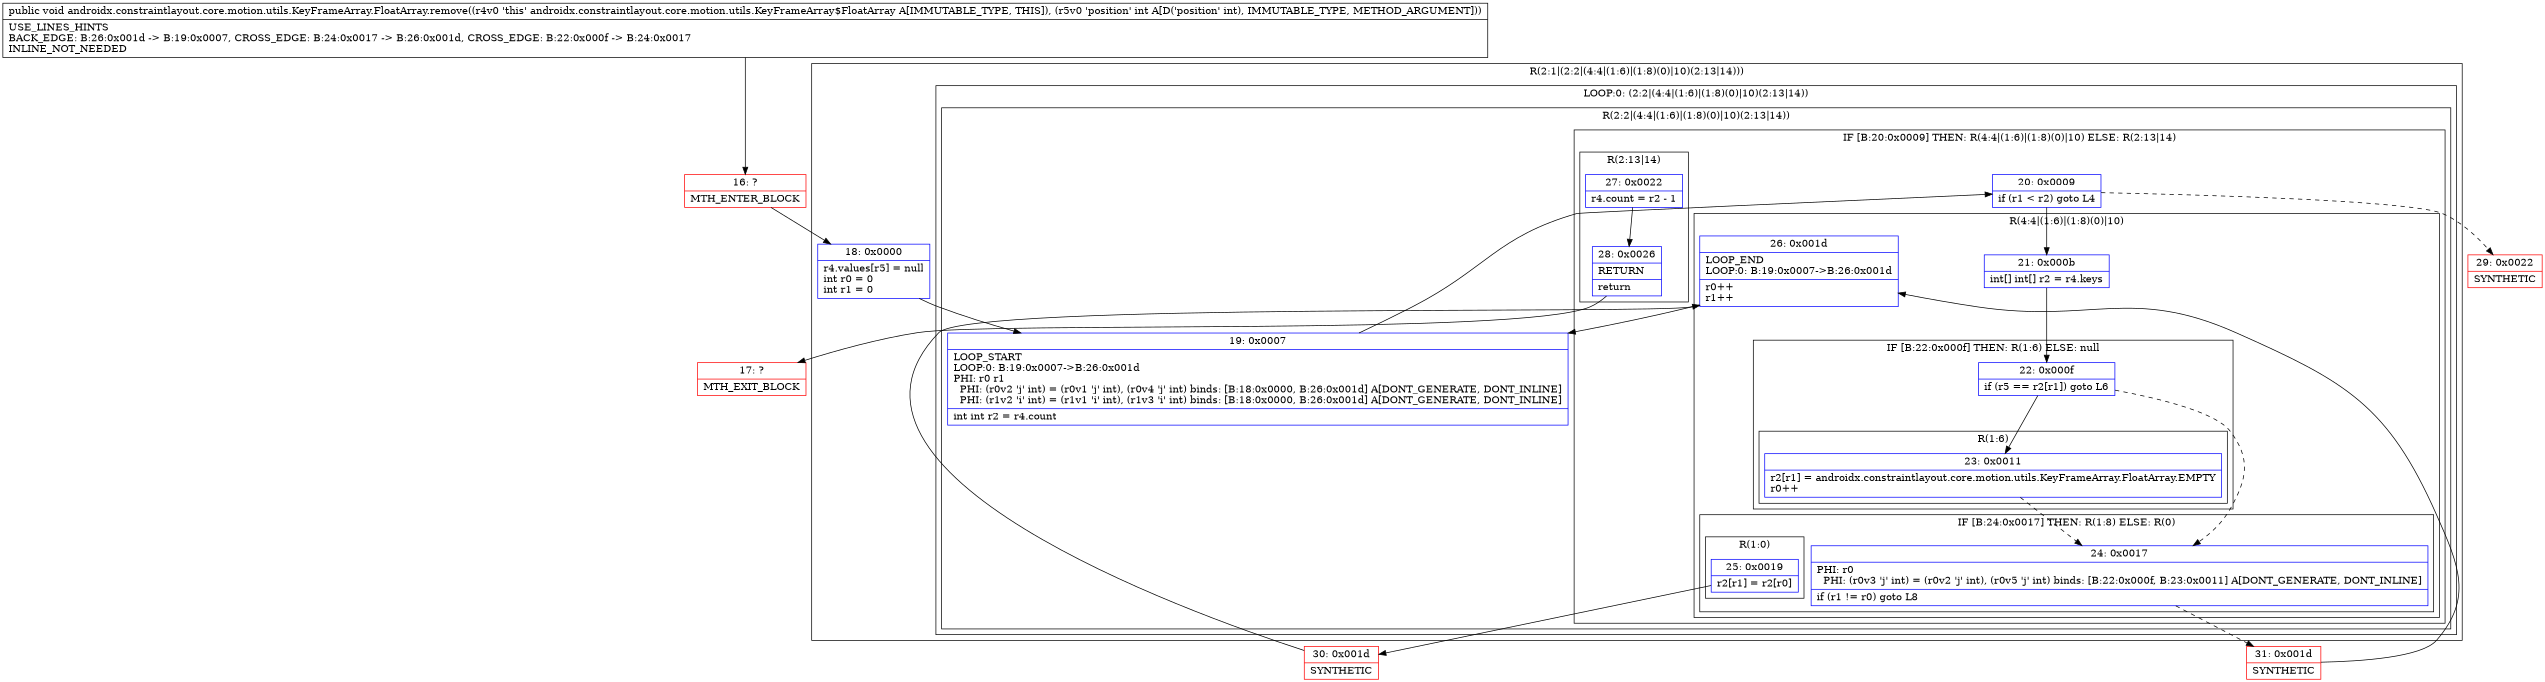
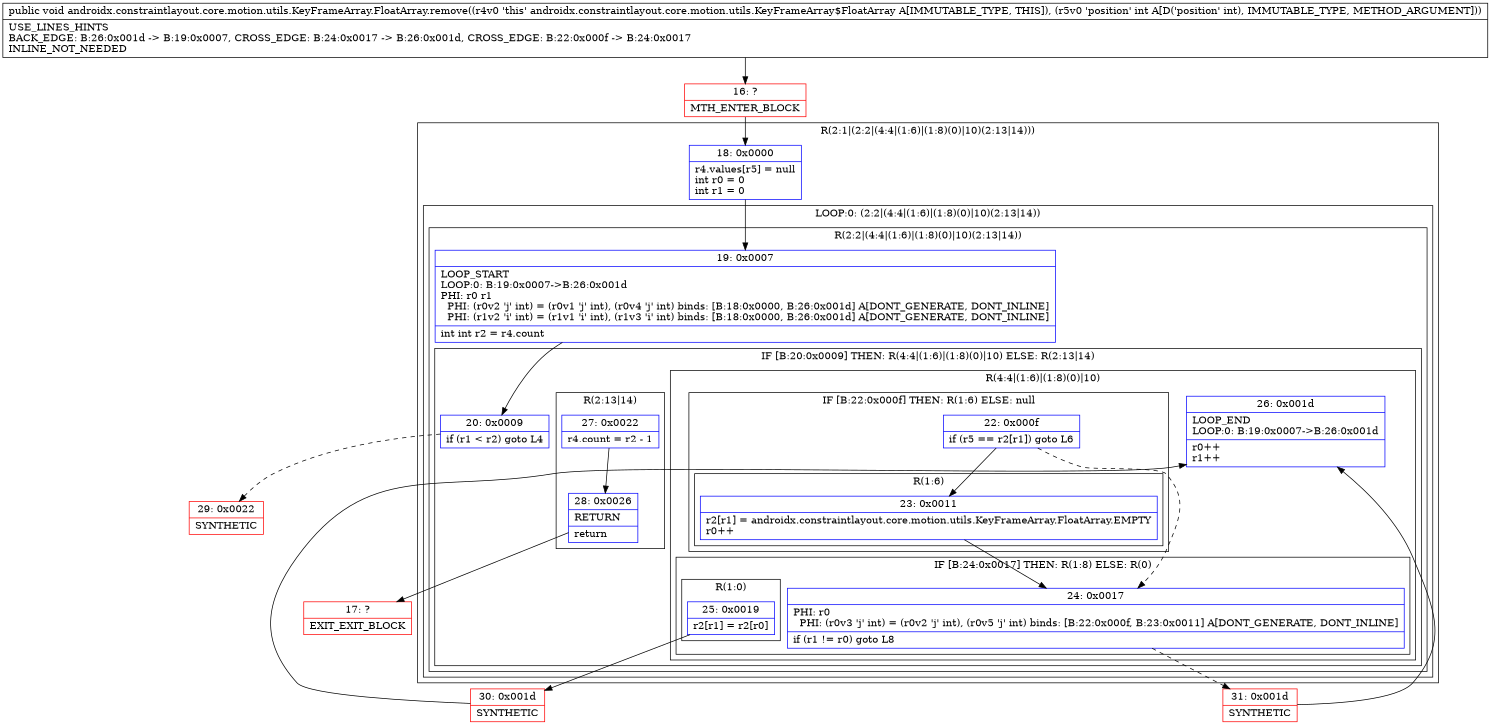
node "21: 0x000b": removed
edge "26: 0x001d" -> "19: 0x0007": removed
node "17: ?": text "MTH_EXIT_BLOCK" -> "EXIT_EXIT_BLOCK"
edge "23: 0x0011" -> "24: 0x0017": style dashed -> solid
